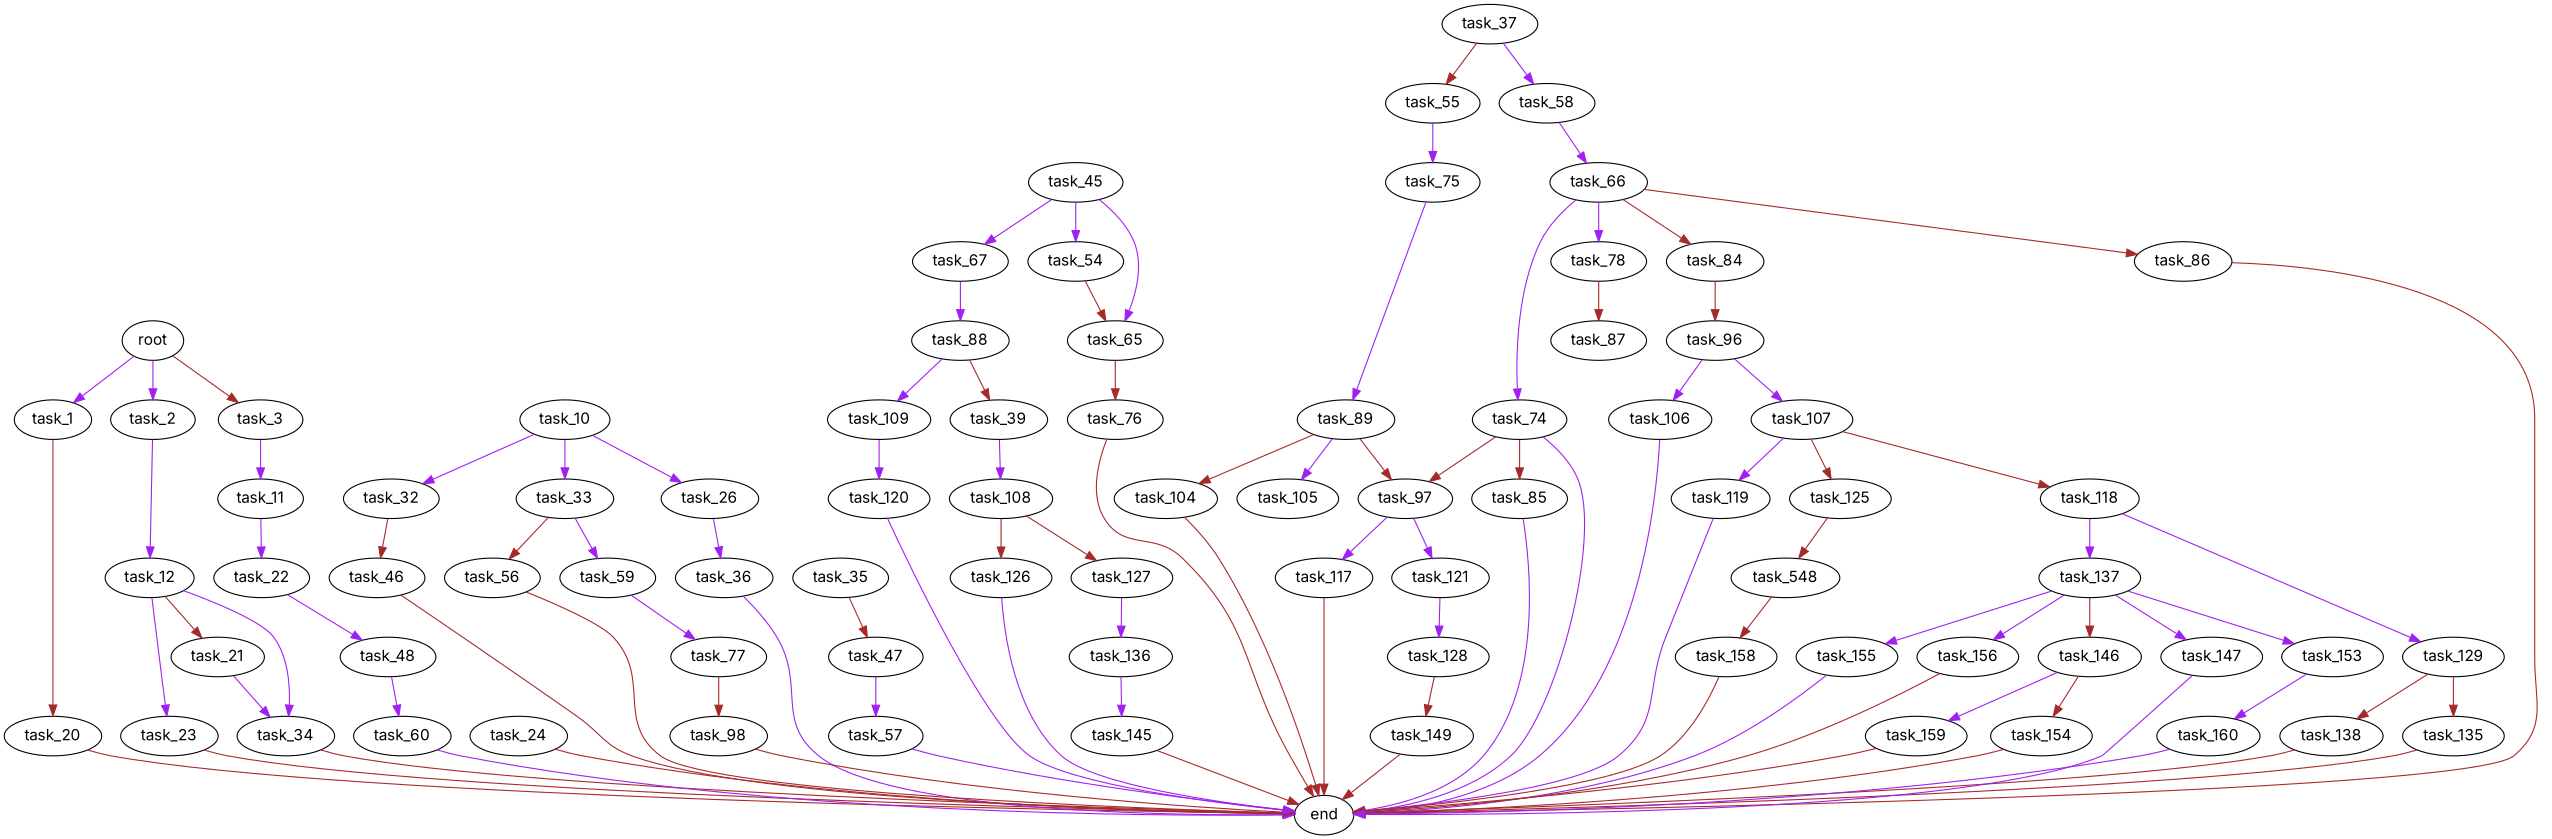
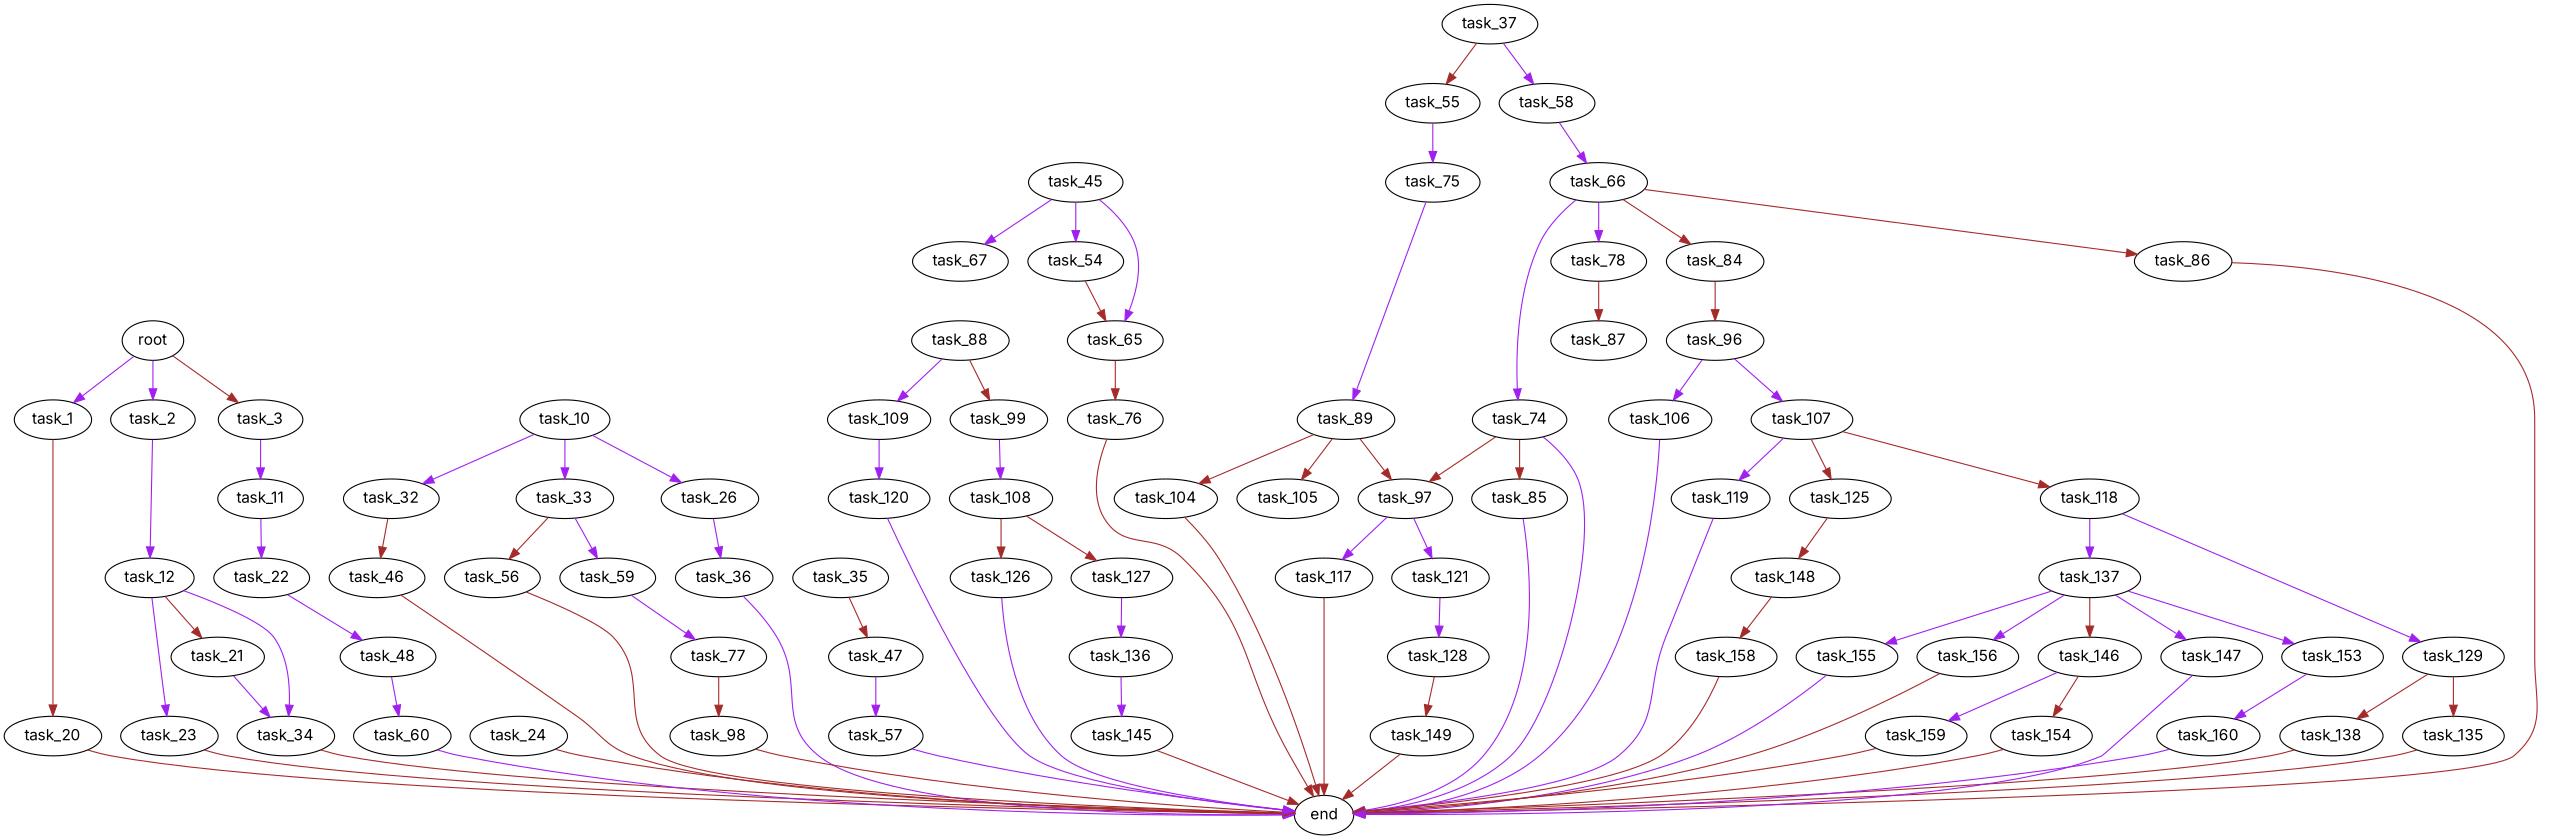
edge "task_67" -> "task_88": removed
node "task_39": label "task_39" -> "task_99"
edge "task_89" -> "task_105": color purple -> brown
node "task_548": label "task_548" -> "task_148"
